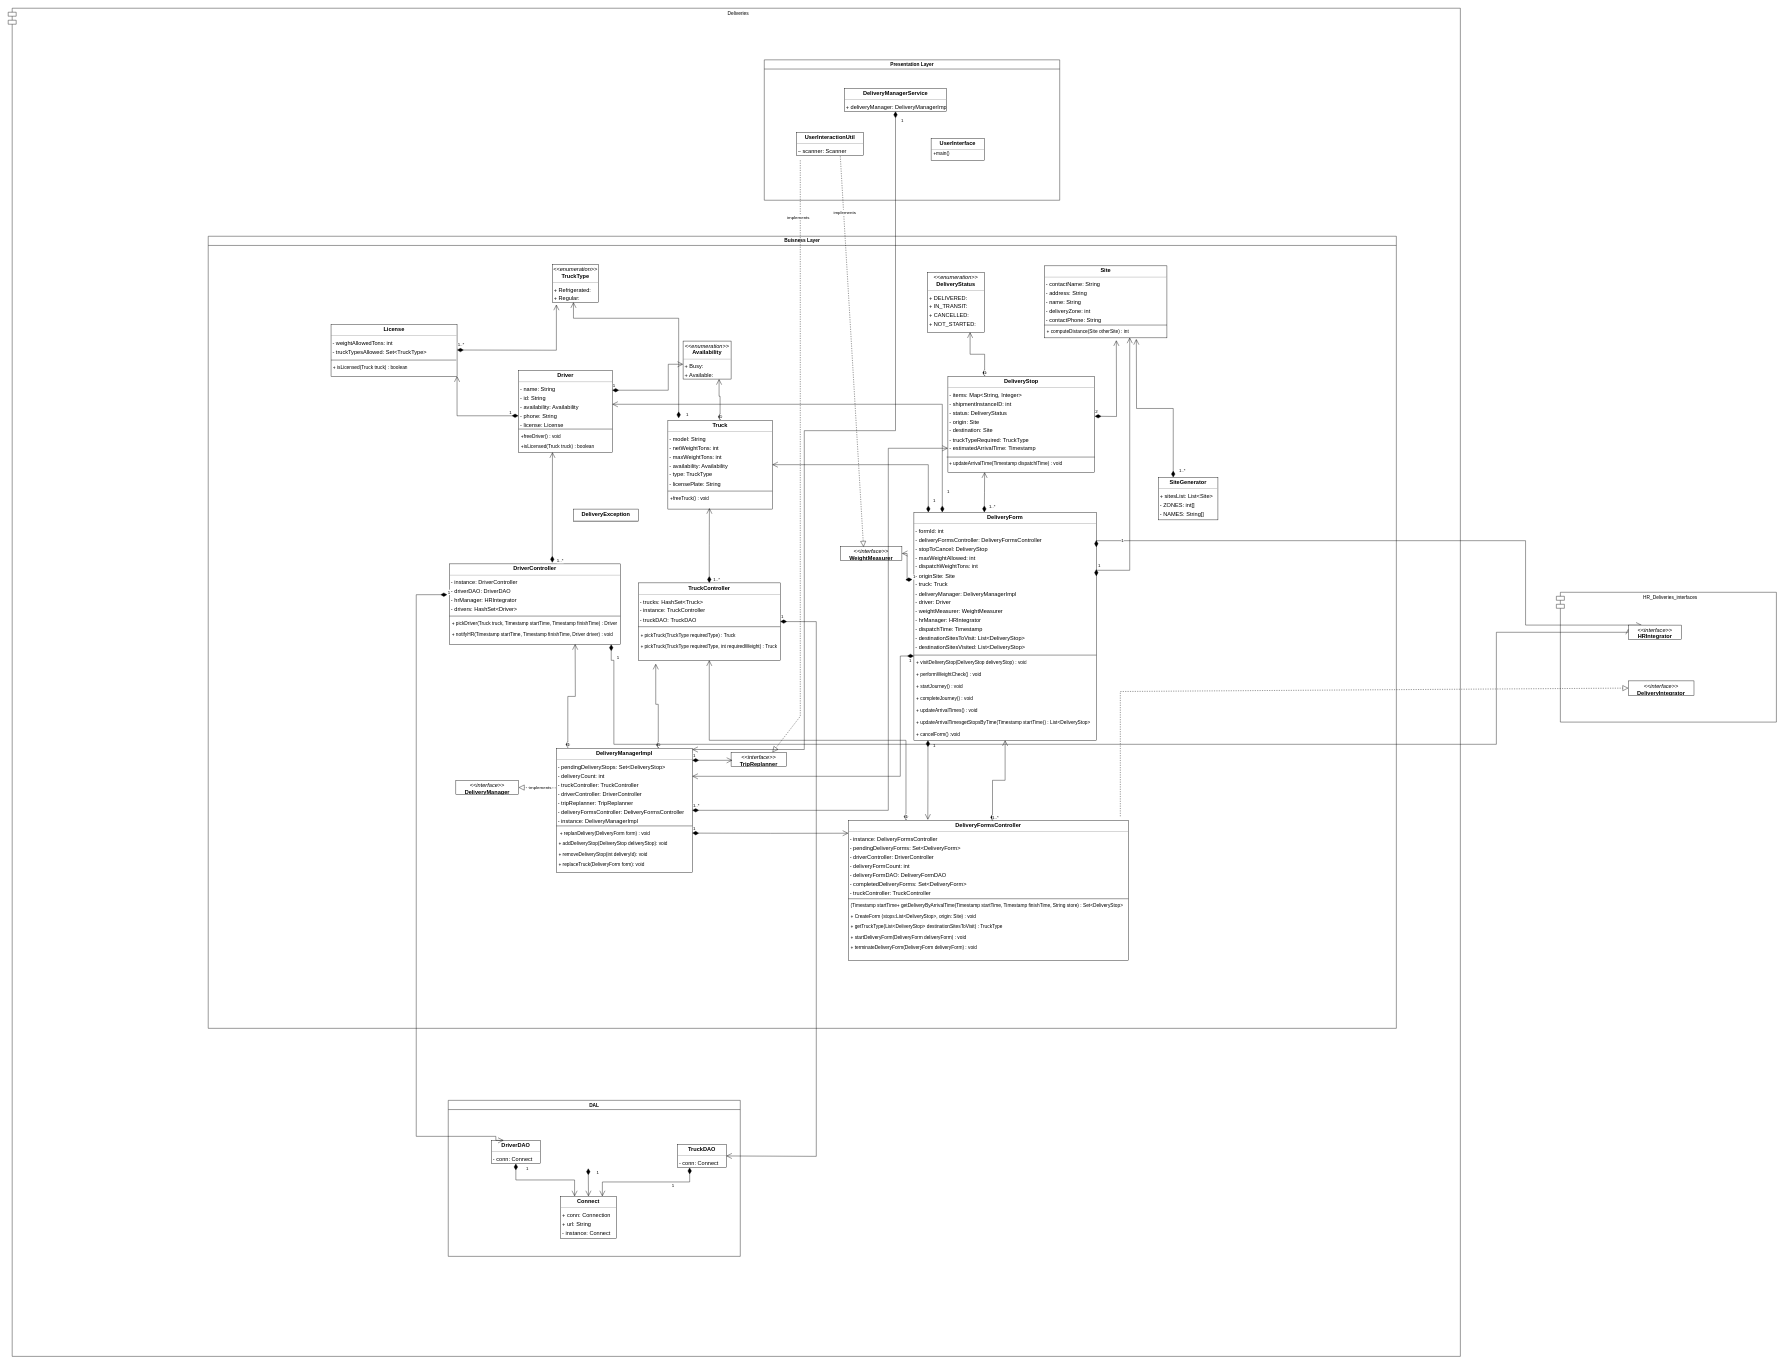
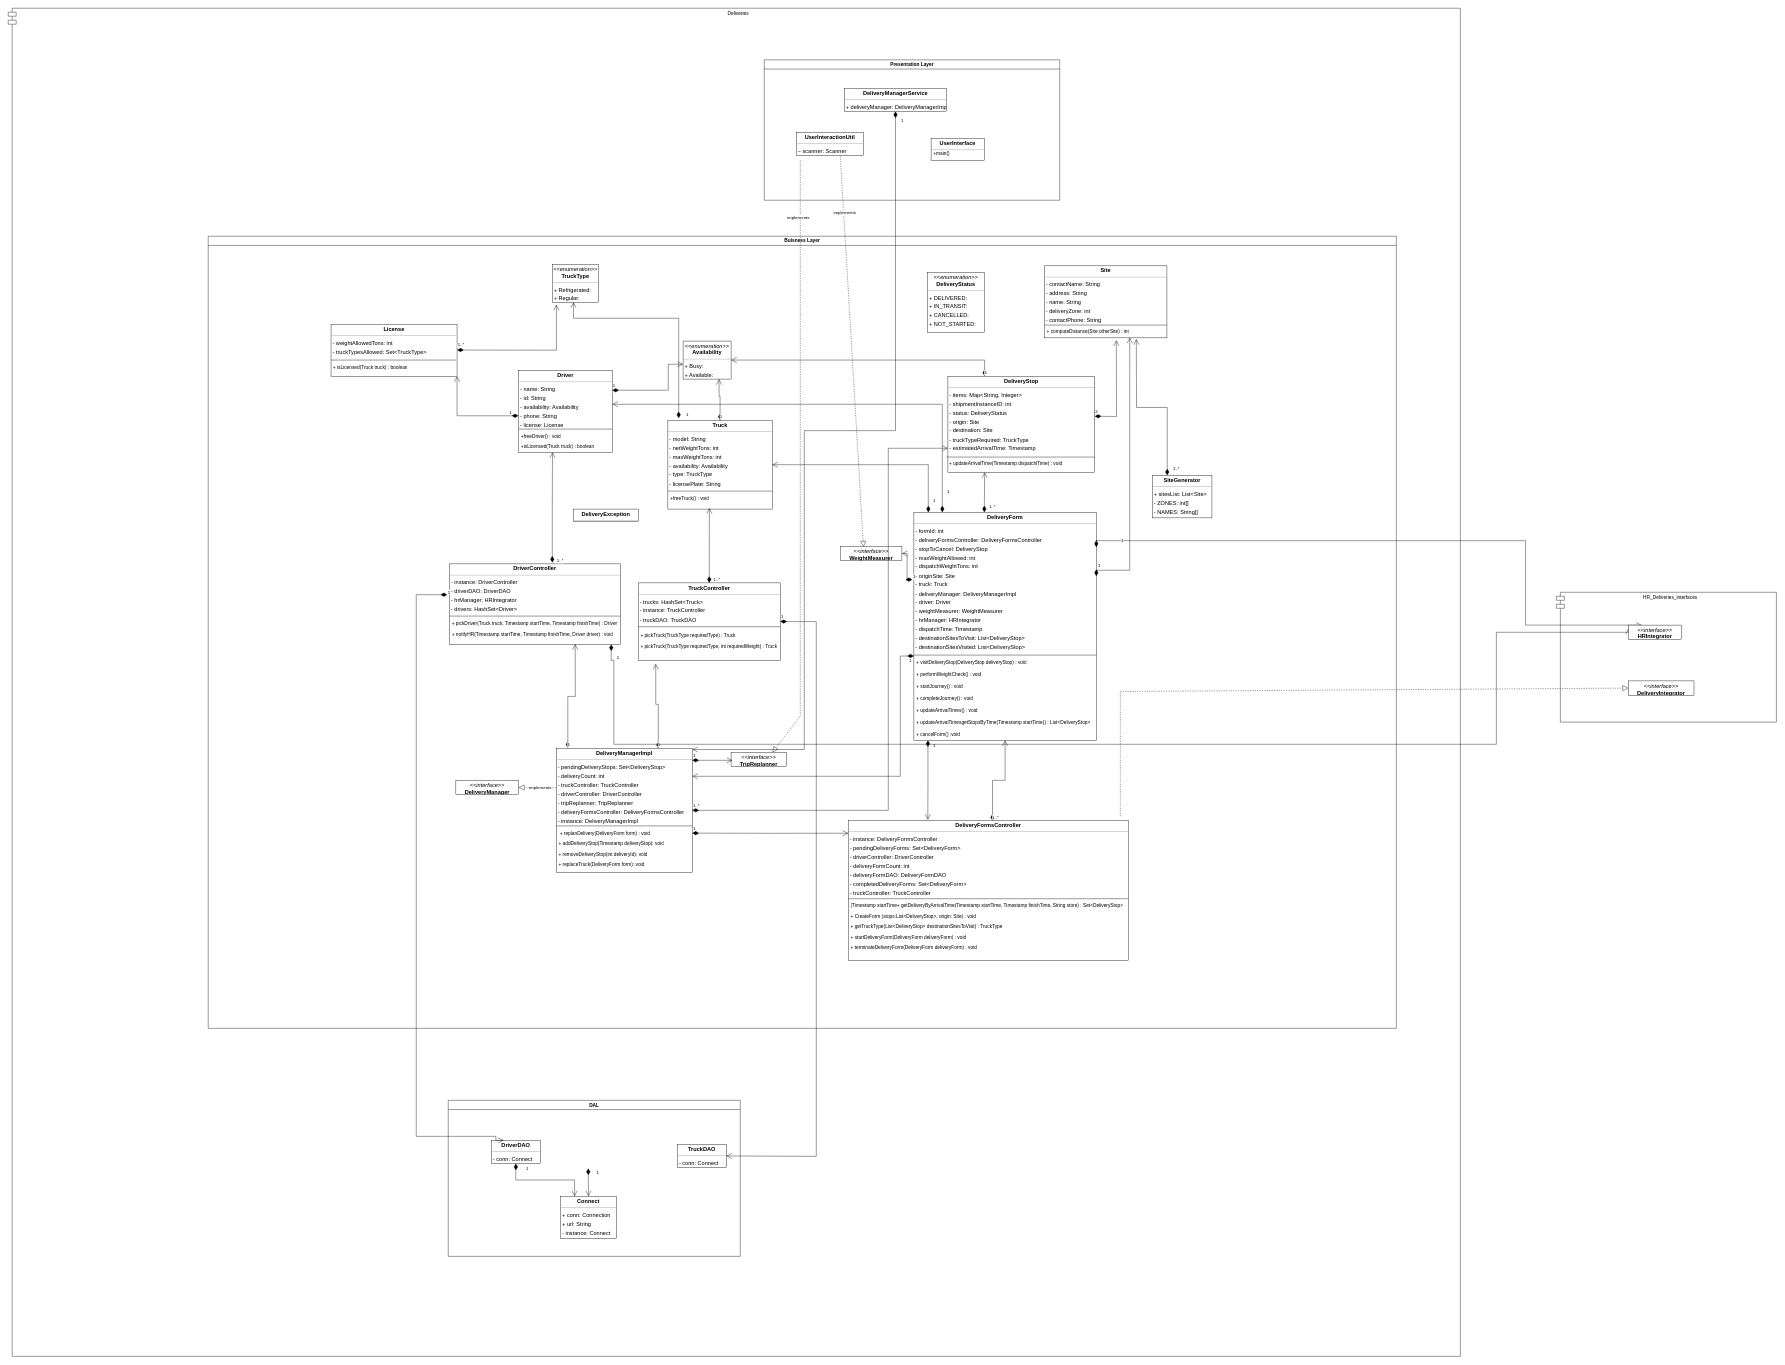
edge "<<enumeration>> DeliveryStatus + DELIVERED: + IN_TRANSIT: + CANCELLED: + NOT_STARTED:" -- "DeliveryStop - items: Map<String, Integer> - shipmentInstanceID: int - status: DeliveryStatus - origin: Site - destination: Site - truckTypeRequired: TruckType - estimatedArrivalTime: Timestamp": now "<<enumeration>> Availability + Busy: + Available:" -- "DeliveryStop - items: Map<String, Integer> - shipmentInstanceID: int - status: DeliveryStatus - origin: Site - destination: Site - truckTypeRequired: TruckType - estimatedArrivalTime: Timestamp"
node "SiteGenerator + sitesList: List<Site> - ZONES: int[] - NAMES: String[]": moved (1188, 499) -> (1182, 497)
edge "TruckController - trucks: HashSet<Truck> - instance: TruckController - truckDAO: TruckDAO" -- "DeliveryFormsController - instance: DeliveryFormsController - pendingDeliveryForms: Set<DeliveryForm> - driverController: DriverController - deliveryFormCount: int - deliveryFormDAO: DeliveryFormDAO - completedDeliveryForms: Set<DeliveryForm> - truckController: TruckController": removed, label "1"
node "+ addDeliveryStop(DeliveryStop deliveryStop): void": label "+ addDeliveryStop(DeliveryStop deliveryStop): void" -> "+ addDeliveryStop(Timestamp deliveryStop): void"
edge "TruckDAO - conn: Connect" -- "Connect + conn: Connection + url: String - instance: Connect": removed, label "1"
